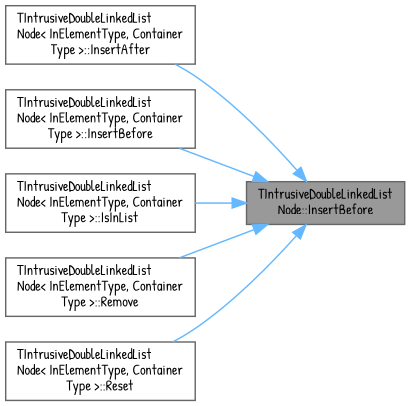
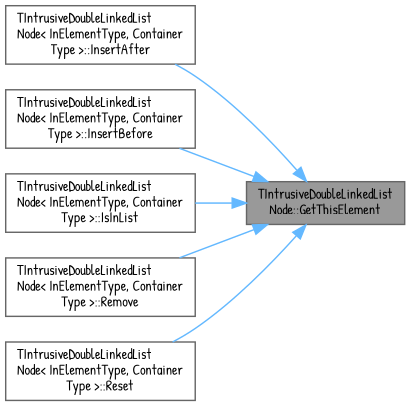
node "TIntrusiveDoubleLinkedList Node::InsertBefore": label "TIntrusiveDoubleLinkedList Node::InsertBefore" -> "TIntrusiveDoubleLinkedList Node::GetThisElement"
